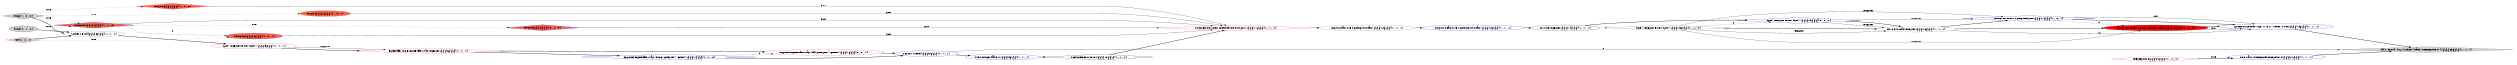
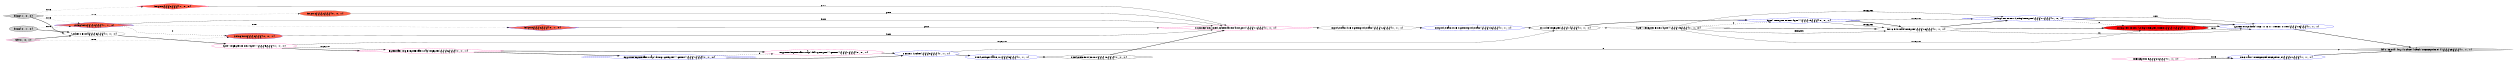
edge "byte(( reqBytes = new byte((((@@@5@@@['1', '1', '1']" -> "os.write(reqBytes)@@@14@@@['1', '1', '1']": added, label "reqBytes"
